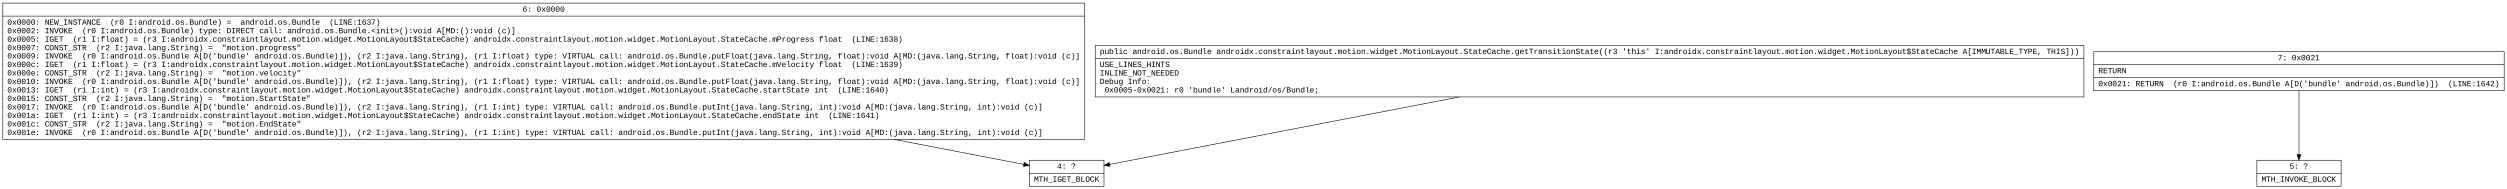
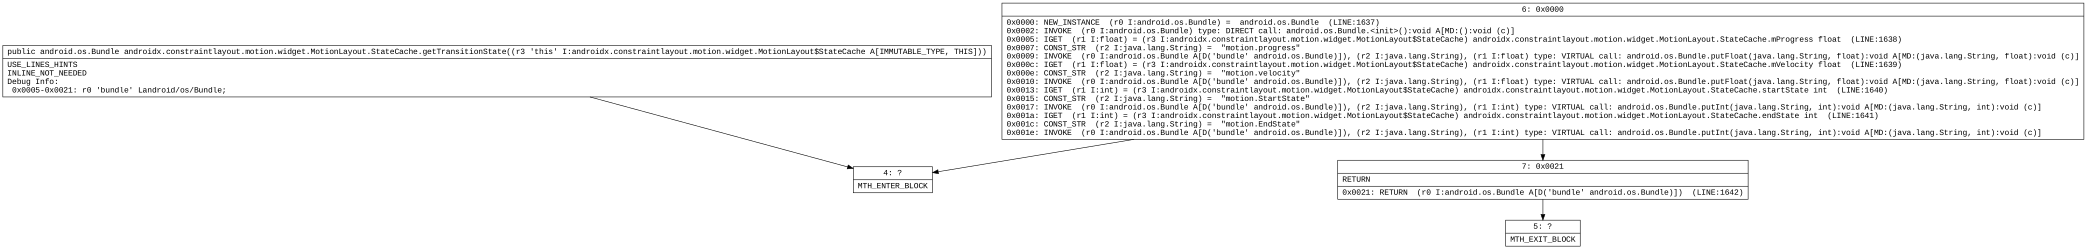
edge "6: 0x0000" -> "7: 0x0021": added
node "4: ?": text "MTH_IGET_BLOCK" -> "MTH_ENTER_BLOCK"
node "5: ?": text "MTH_INVOKE_BLOCK" -> "MTH_EXIT_BLOCK"
